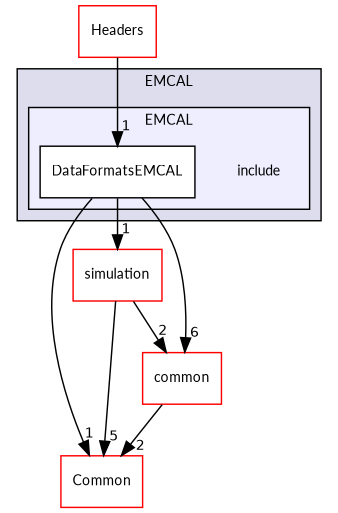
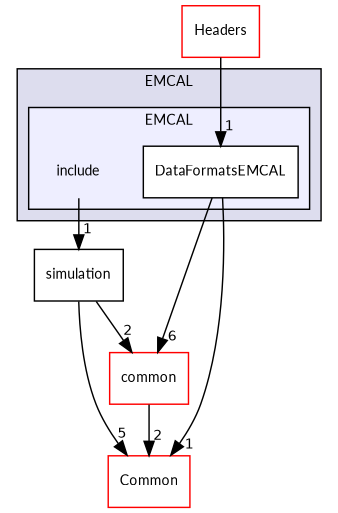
edge "DataFormatsEMCAL" -> "simulation": now "include" -> "simulation"
node "simulation": color red -> black
